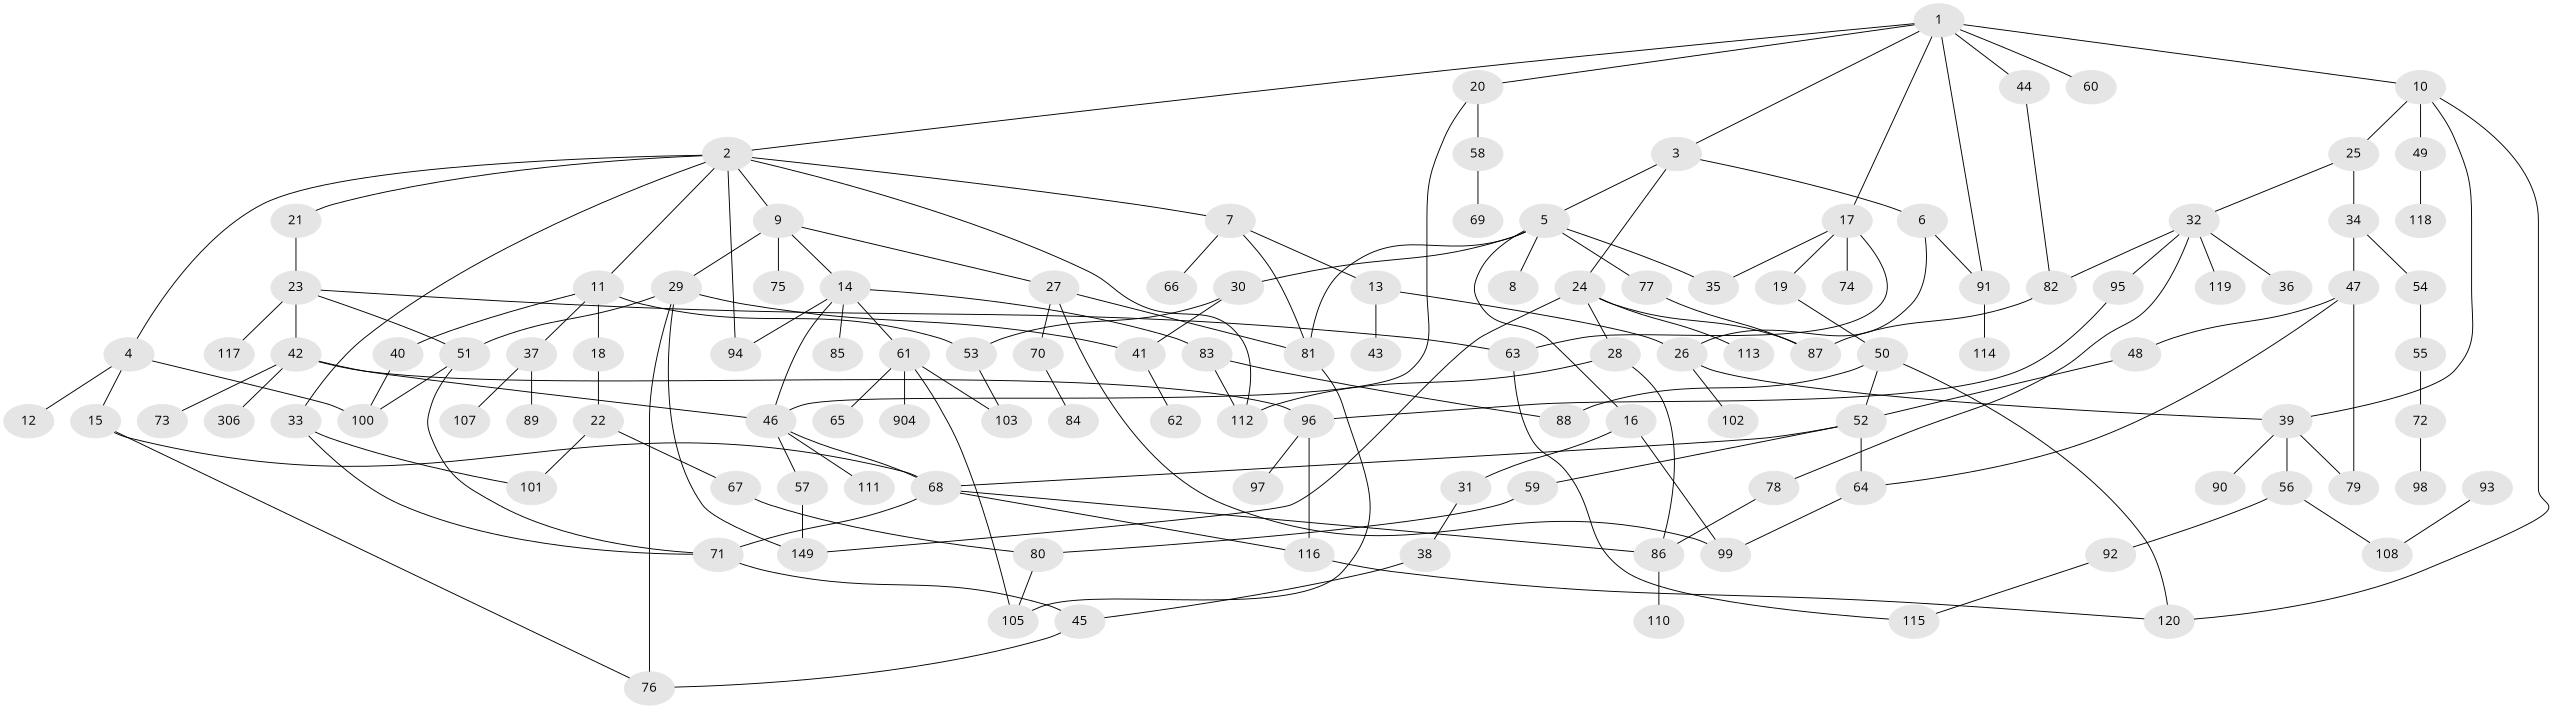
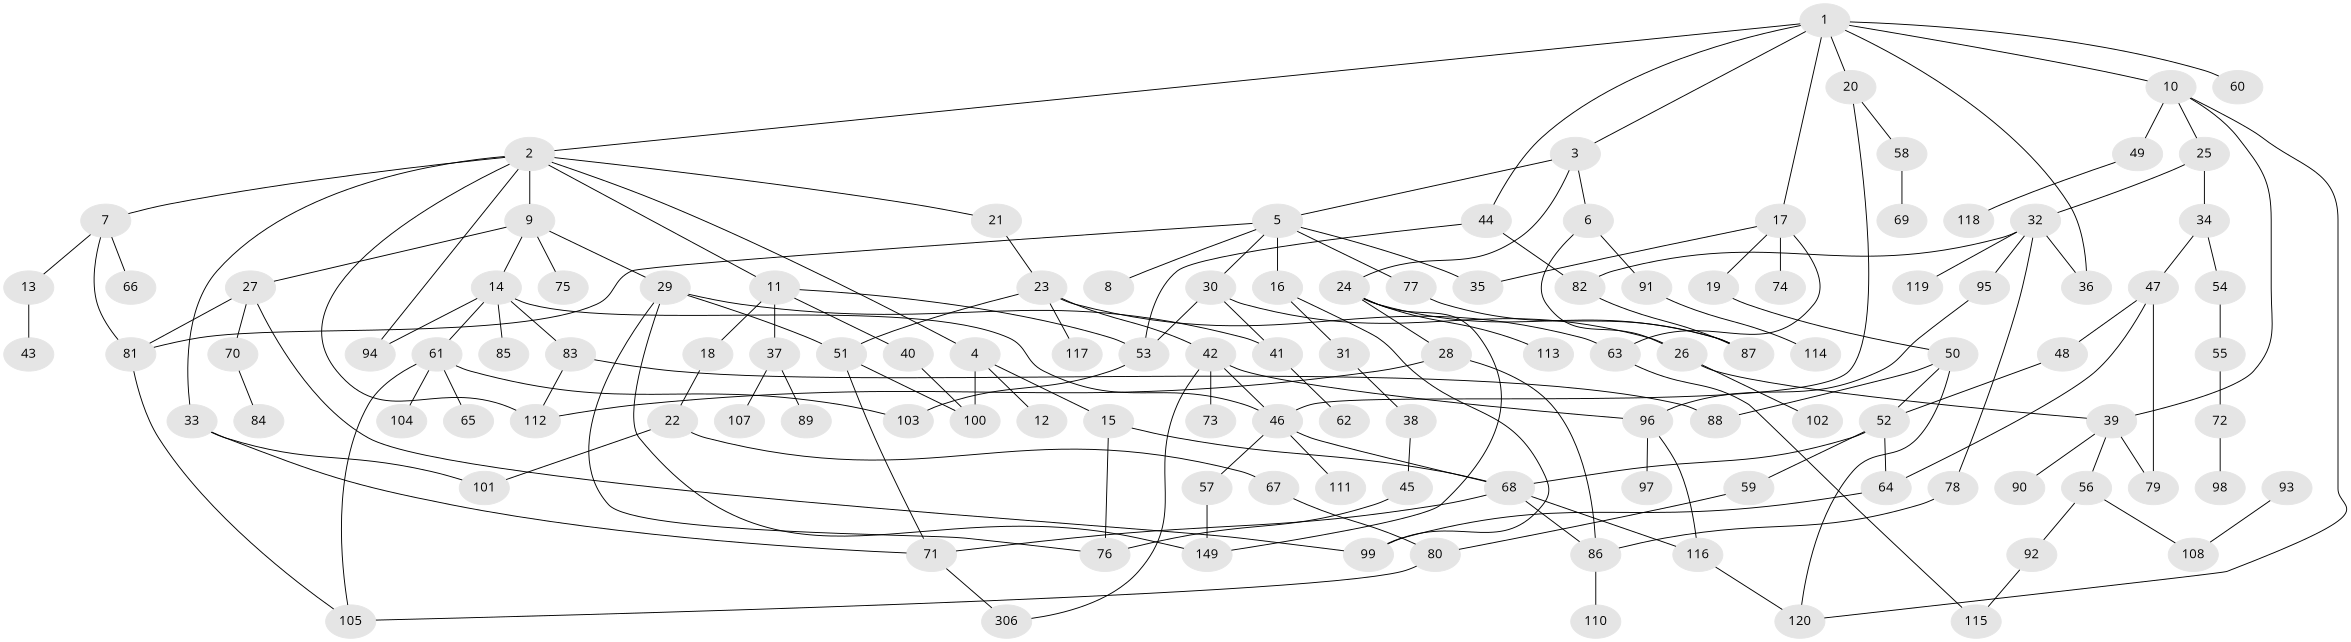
edge "1" -- "91": now "1" -- "36"
edge "44" -- "53": added
edge "13" -- "26": now "30" -- "26"
node "904": label "904" -> "104"
edge "71" -- "45": now "71" -- "306"
